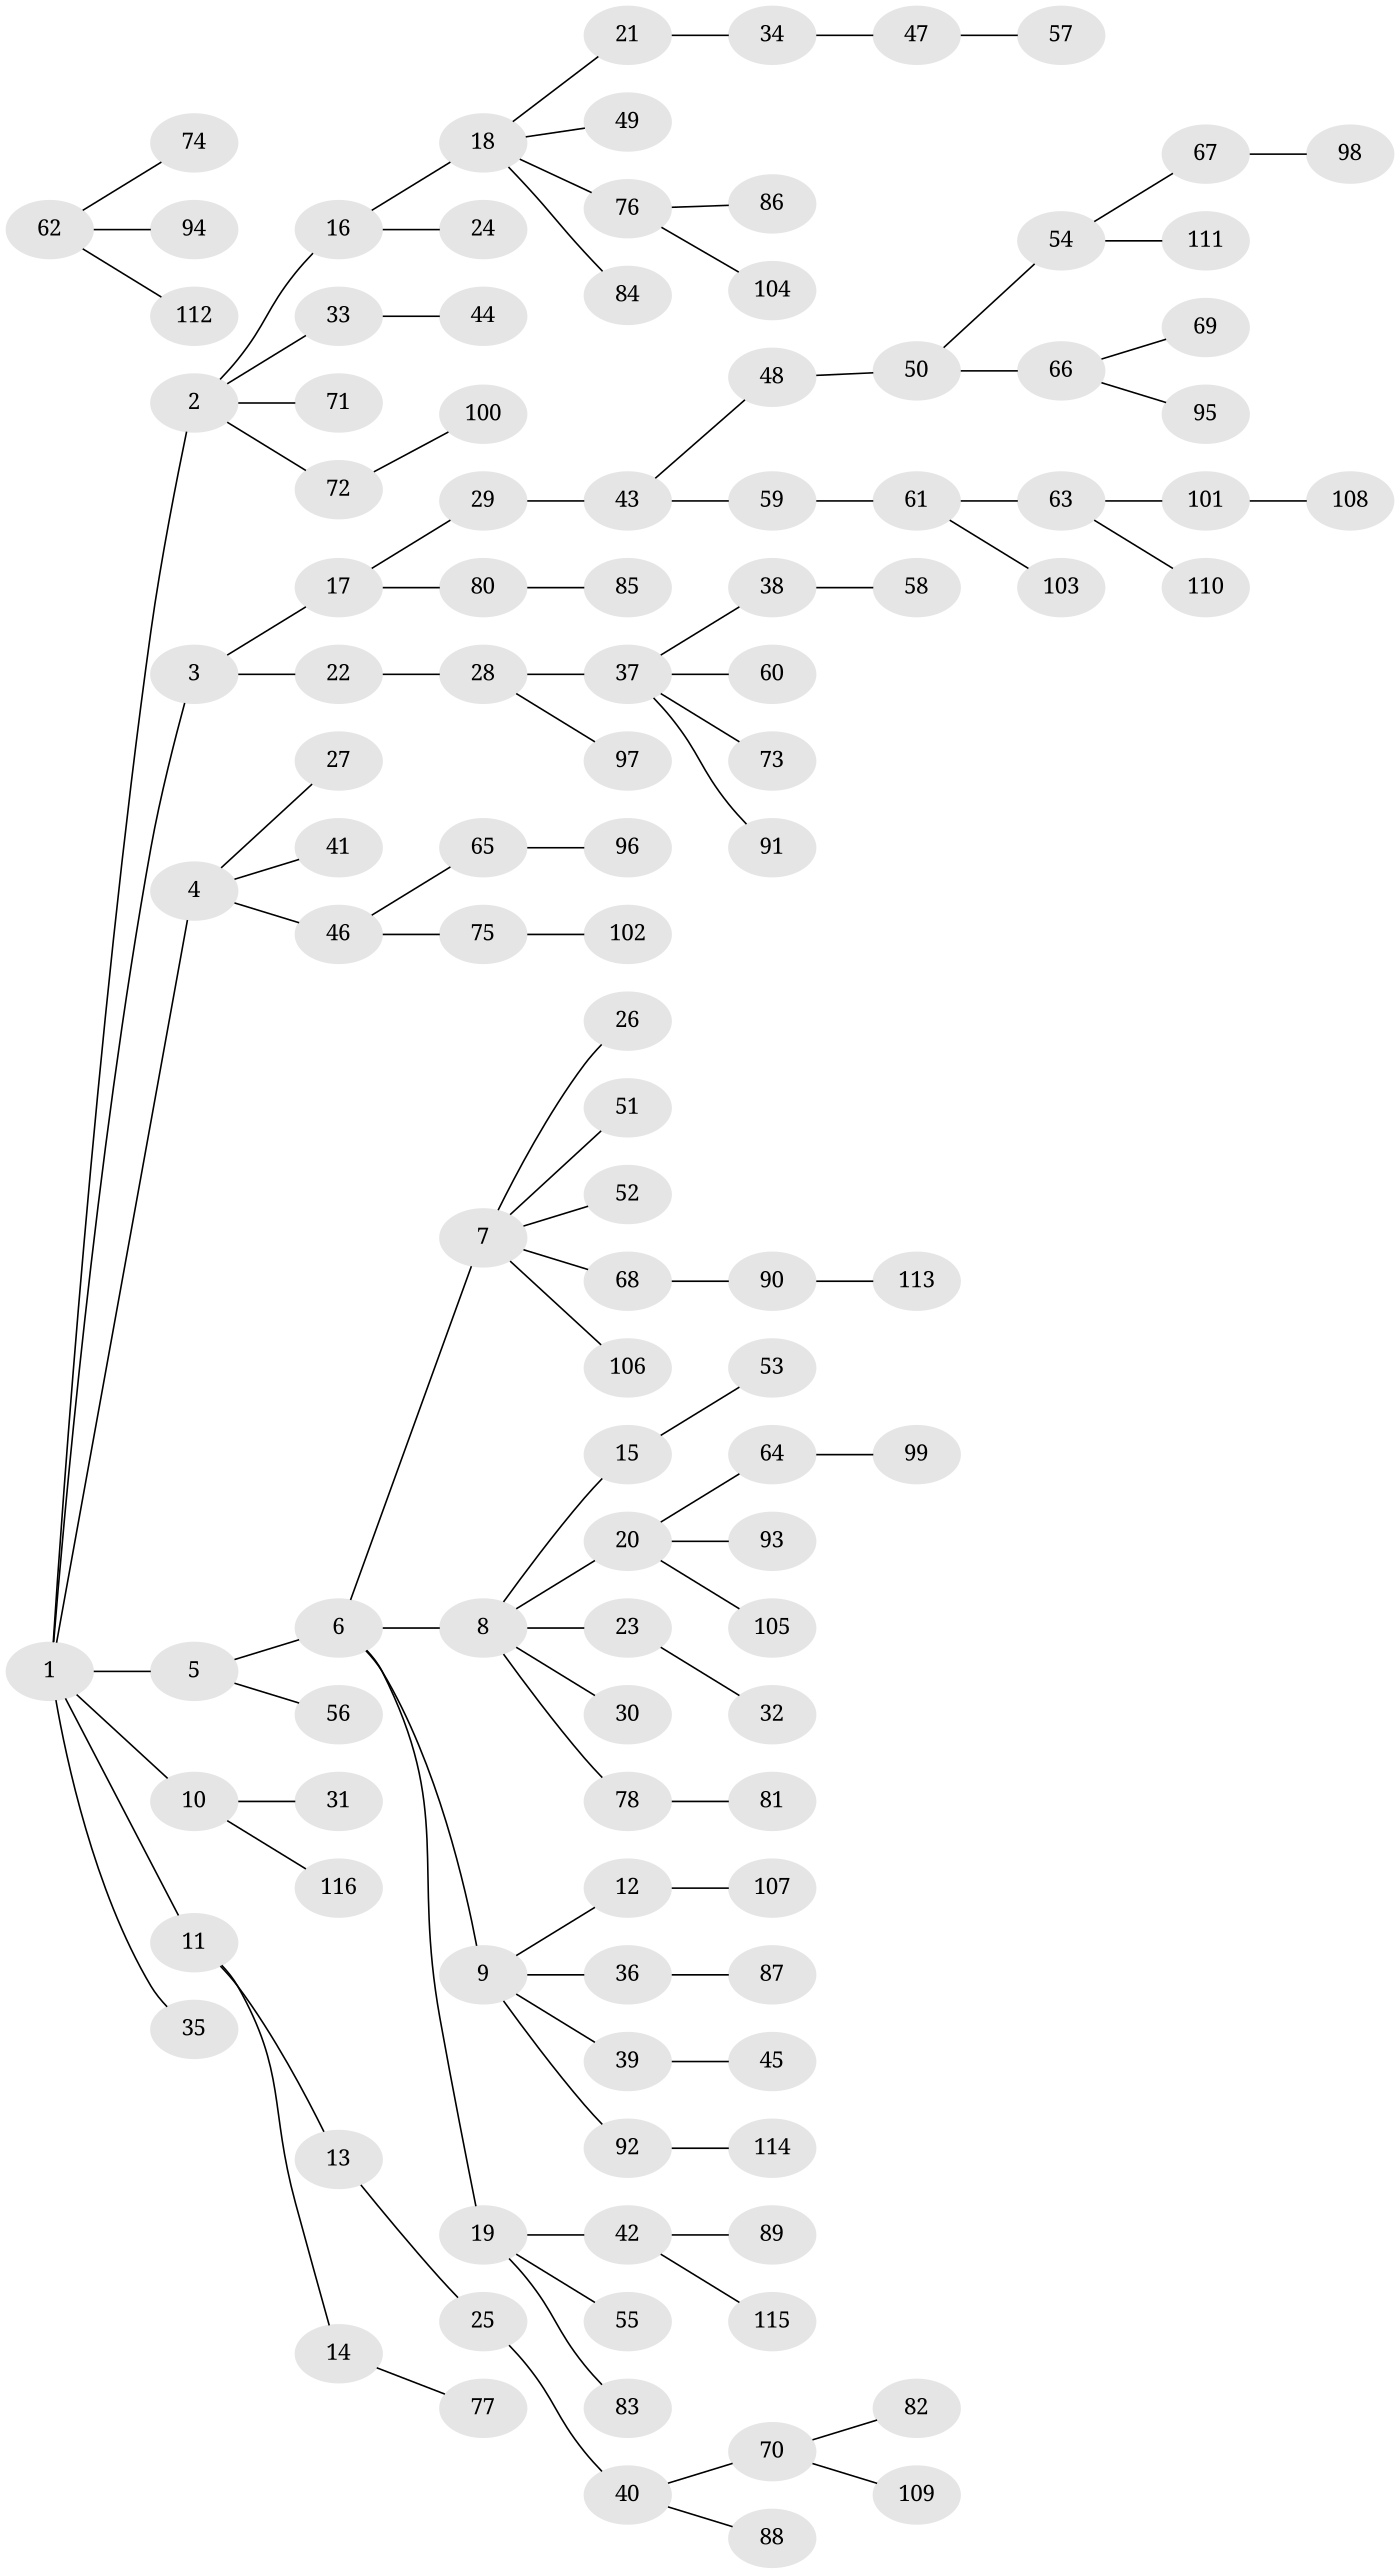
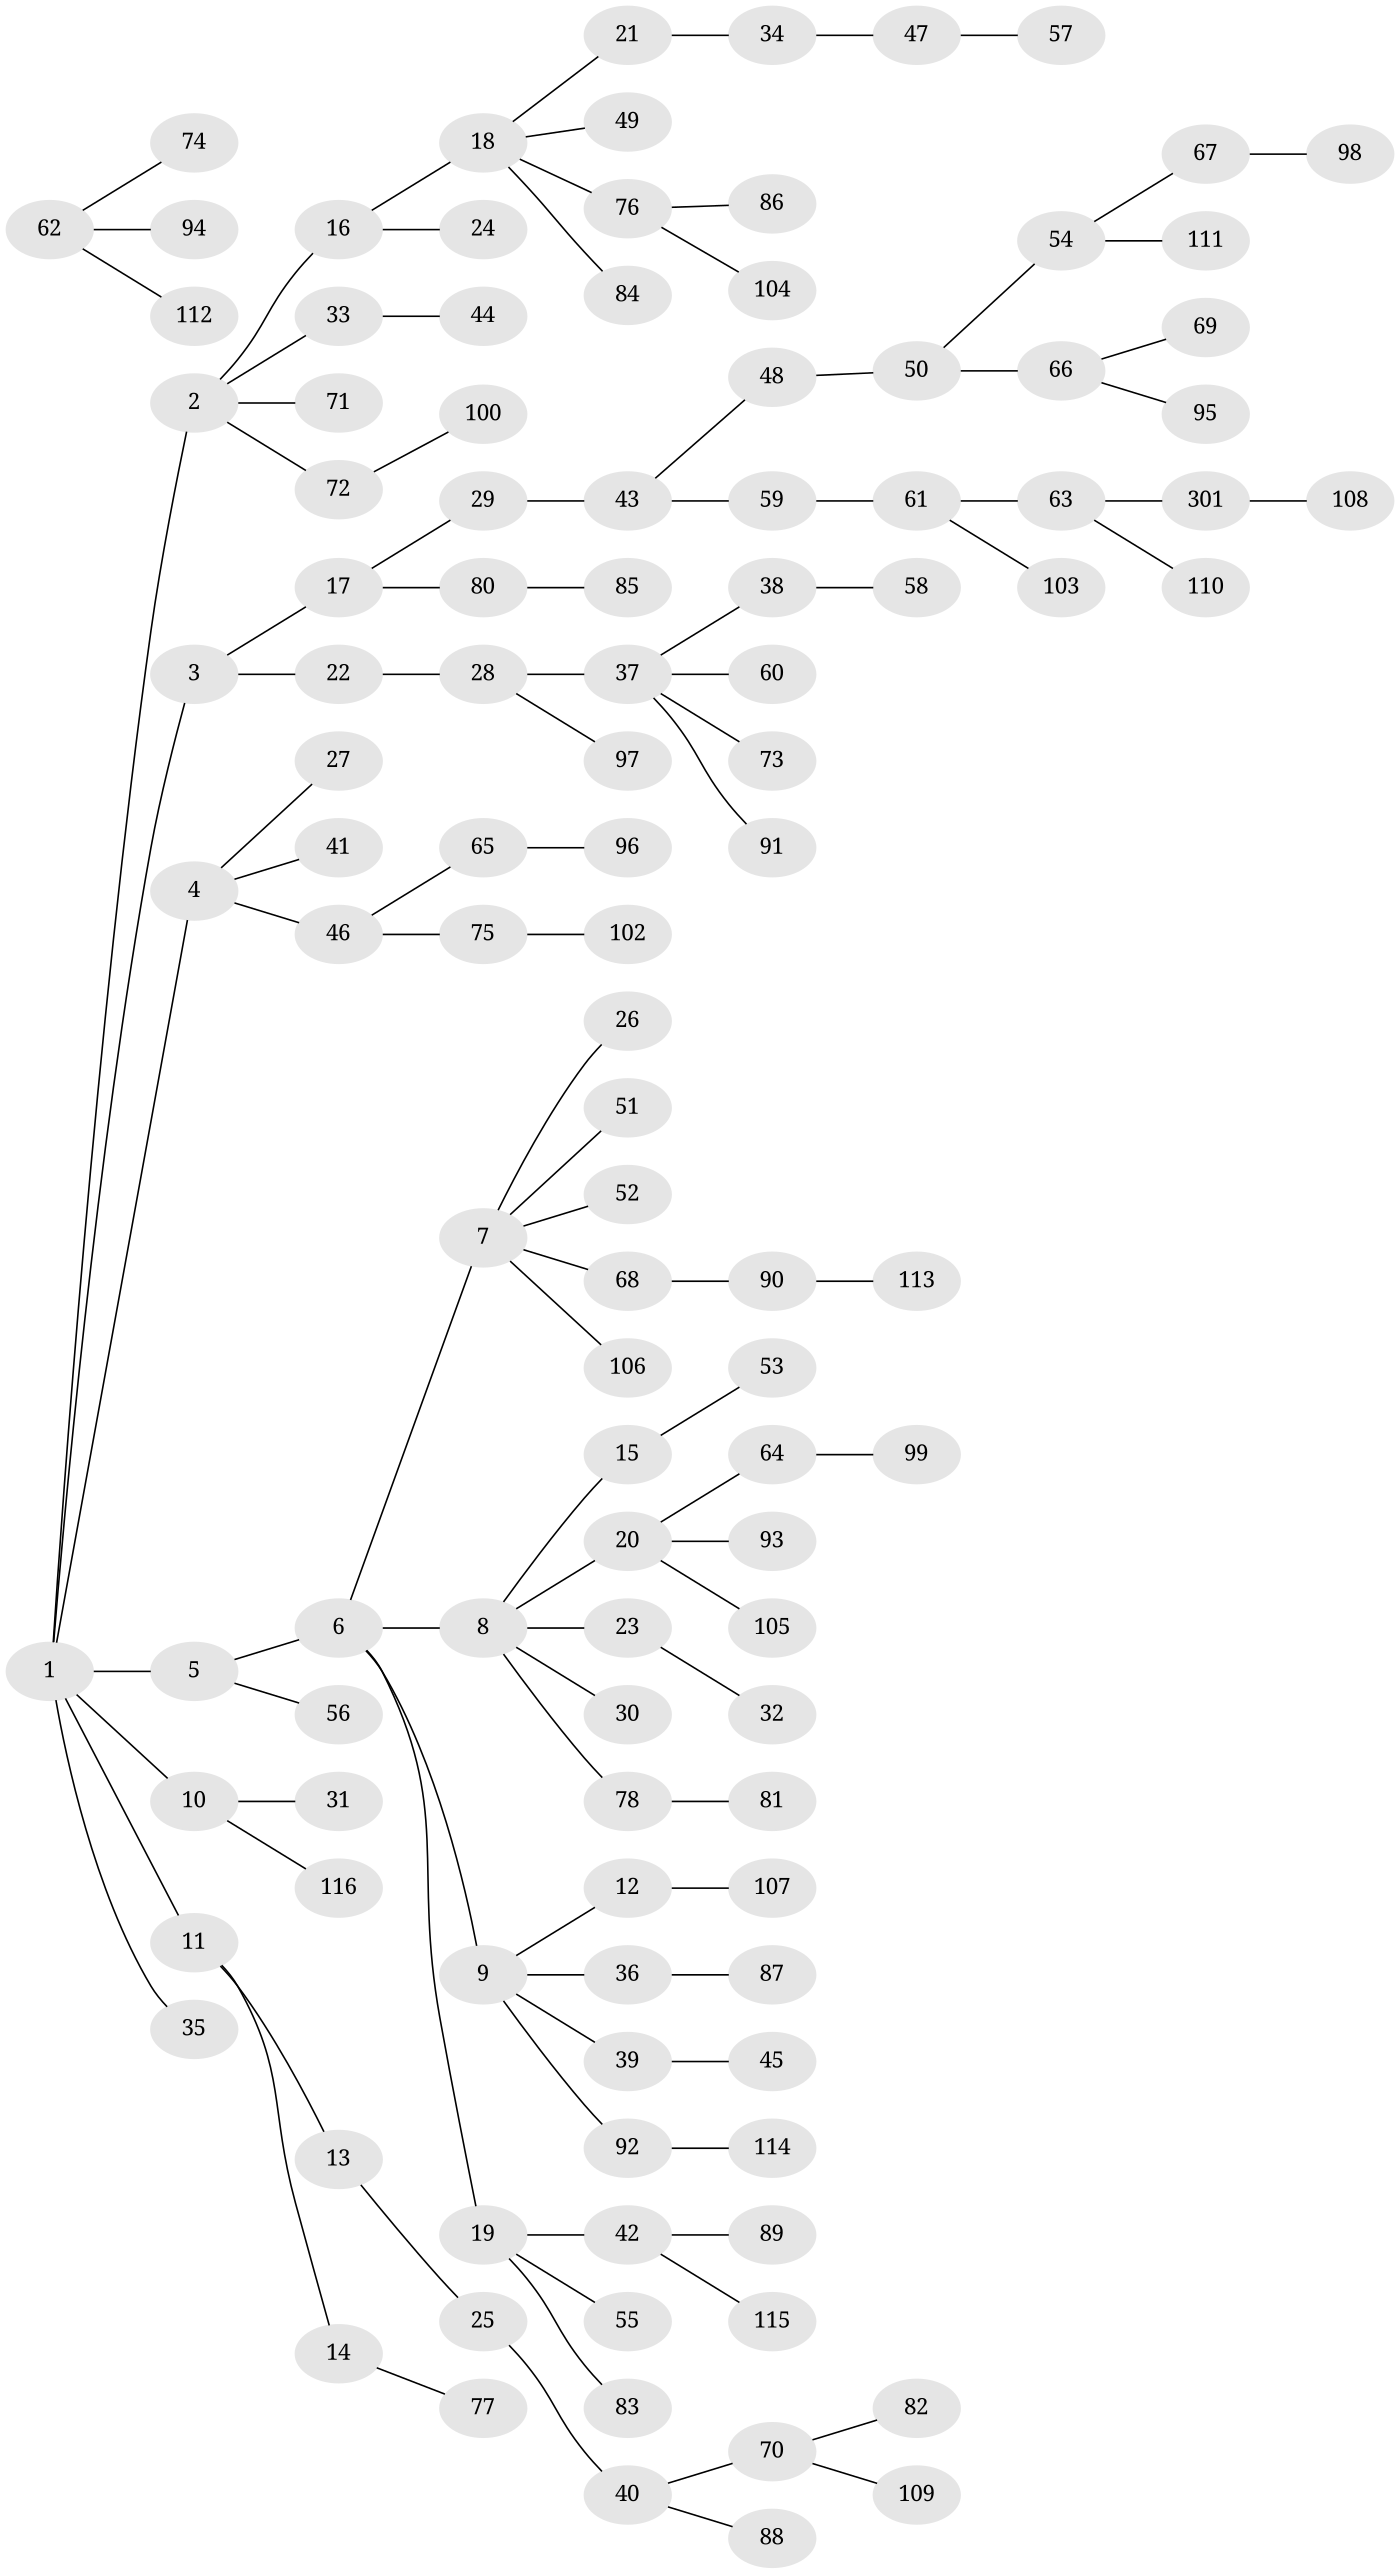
node "101": label "101" -> "301"
